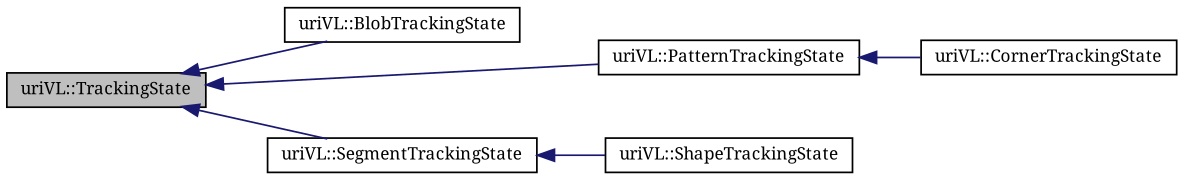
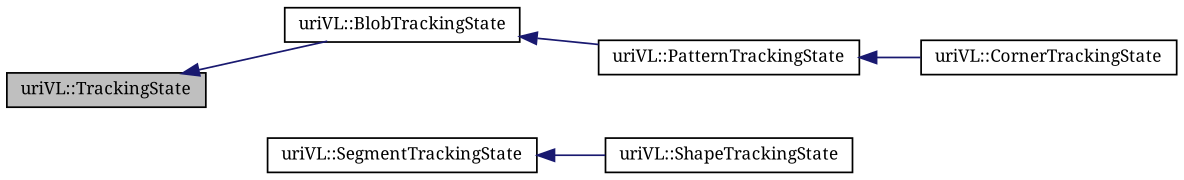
edge "uriVL::PatternTrackingState" -> "uriVL::TrackingState": now "uriVL::PatternTrackingState" -> "uriVL::BlobTrackingState"
edge "uriVL::SegmentTrackingState" -> "uriVL::TrackingState": removed
